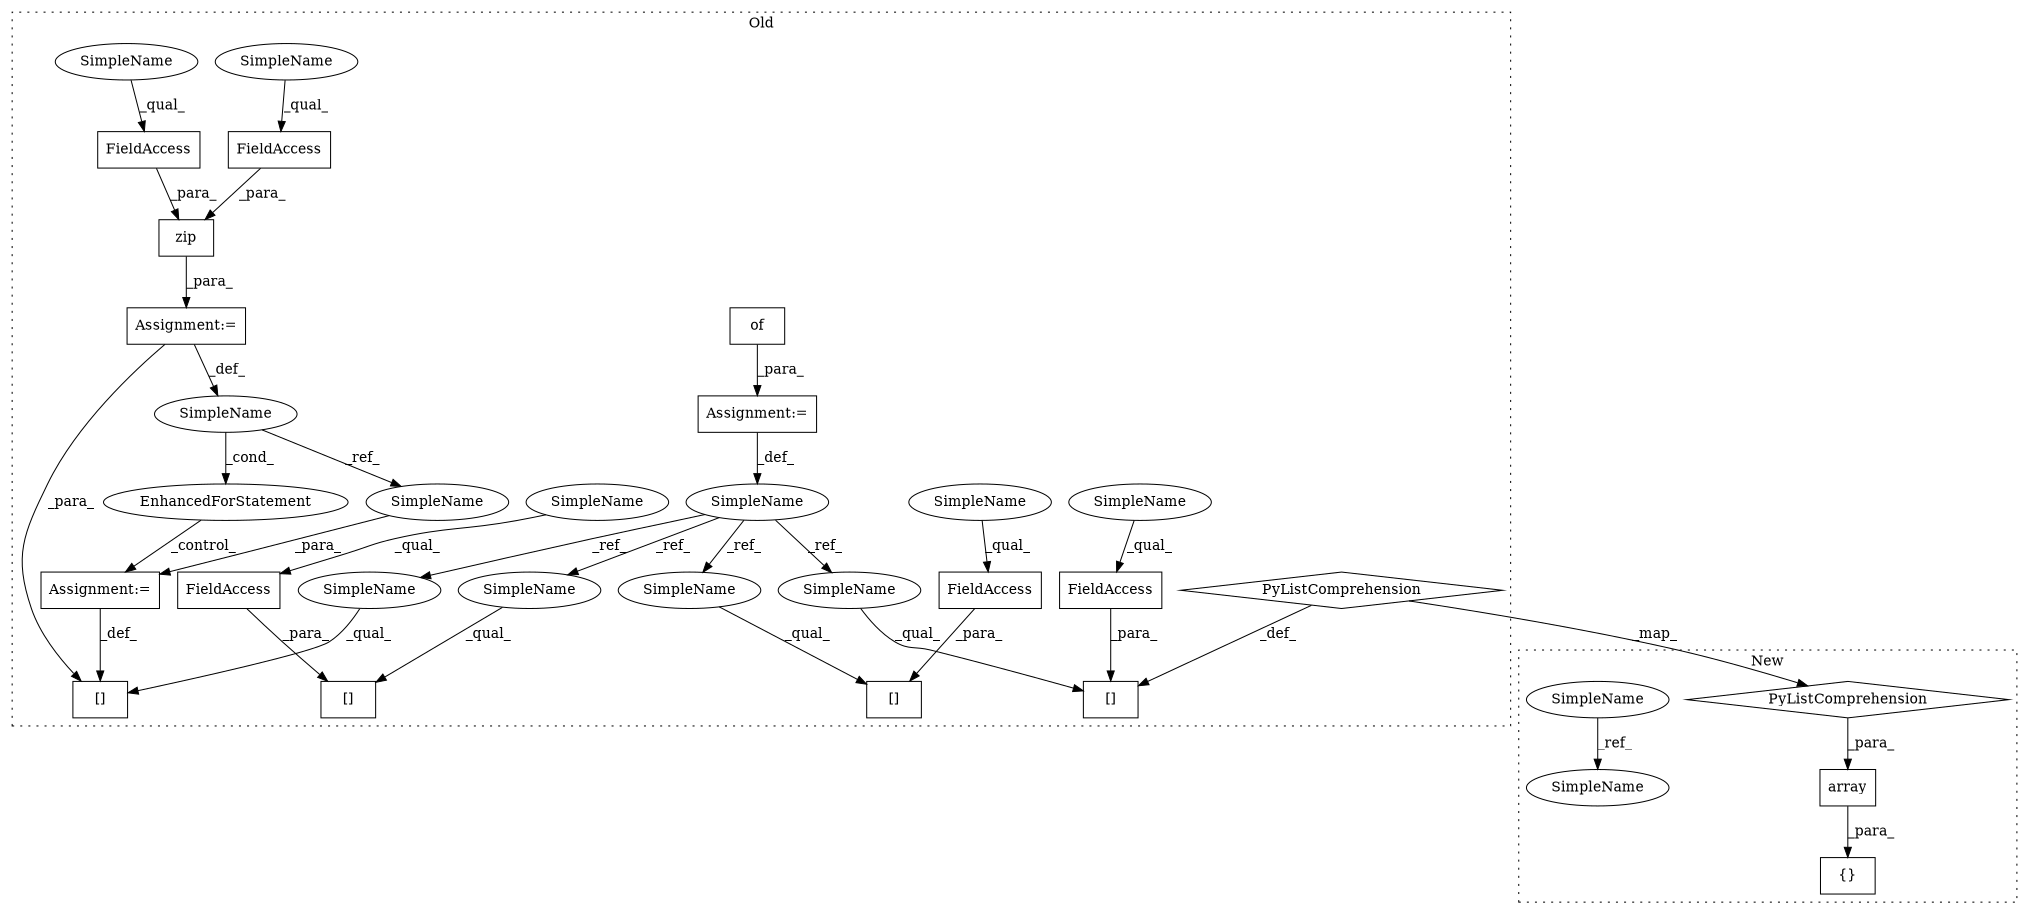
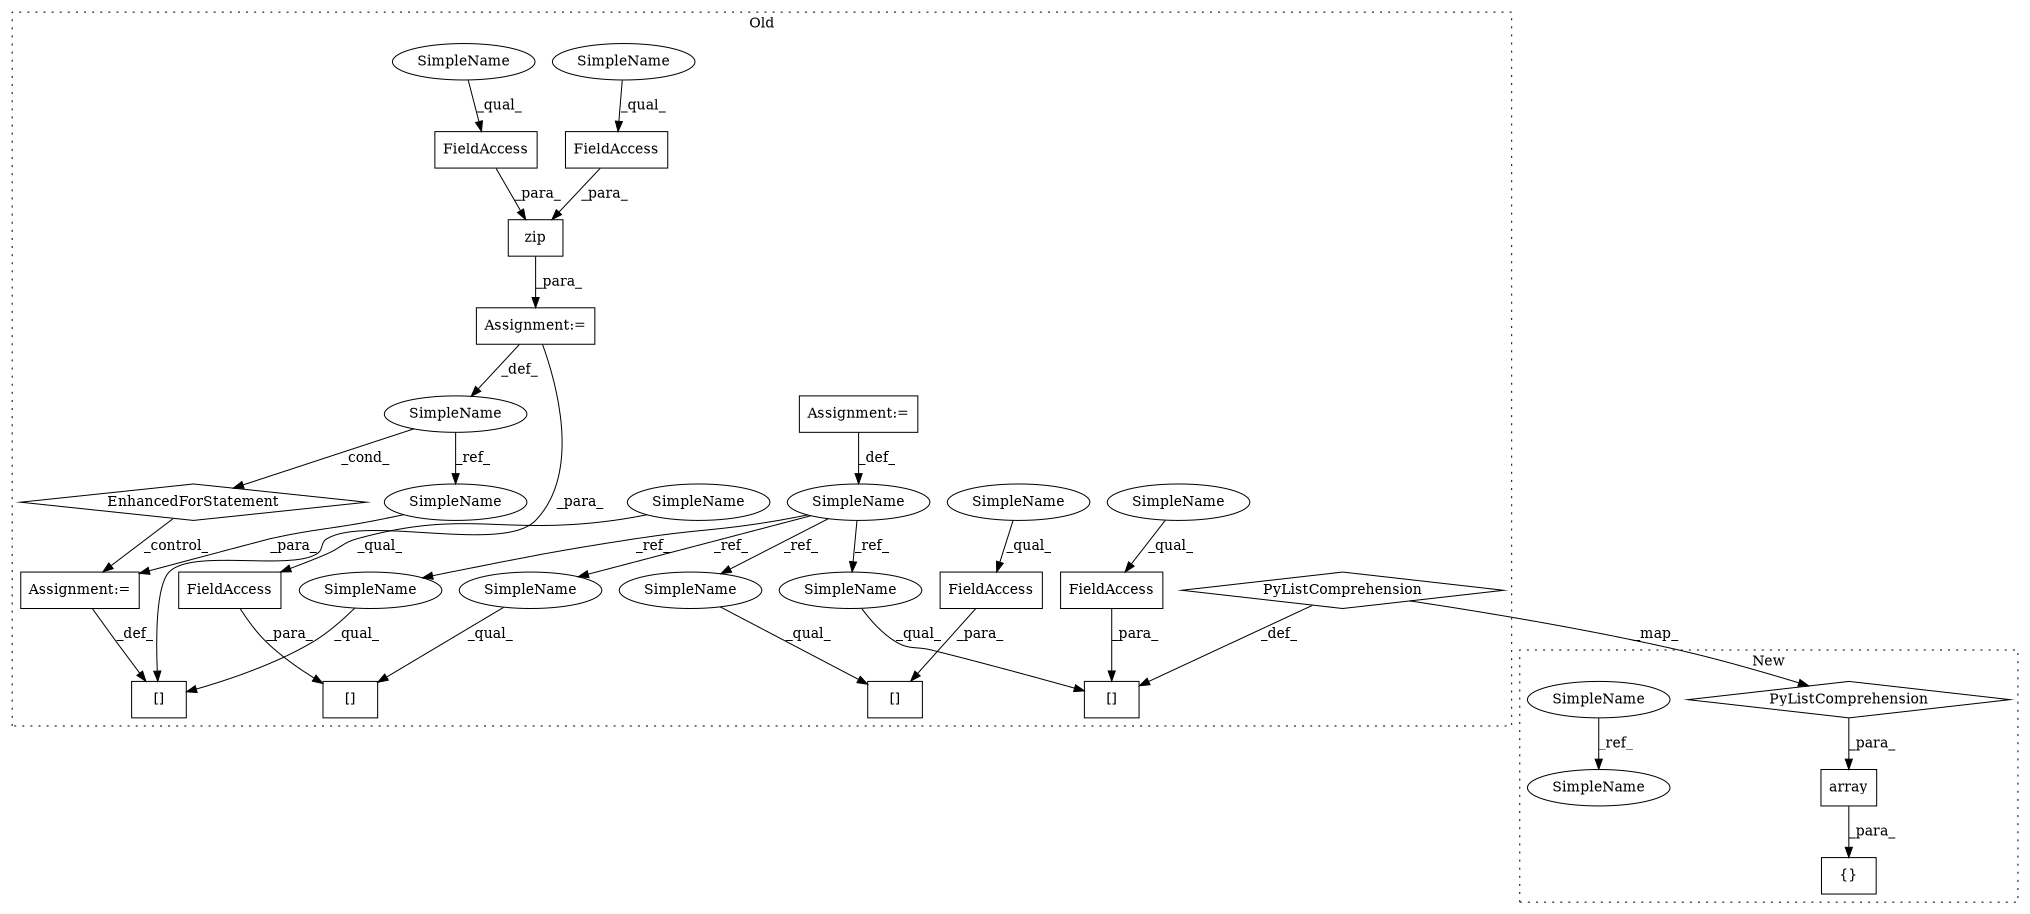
node "of": removed
node "EnhancedForStatement": shape ellipse -> diamond
